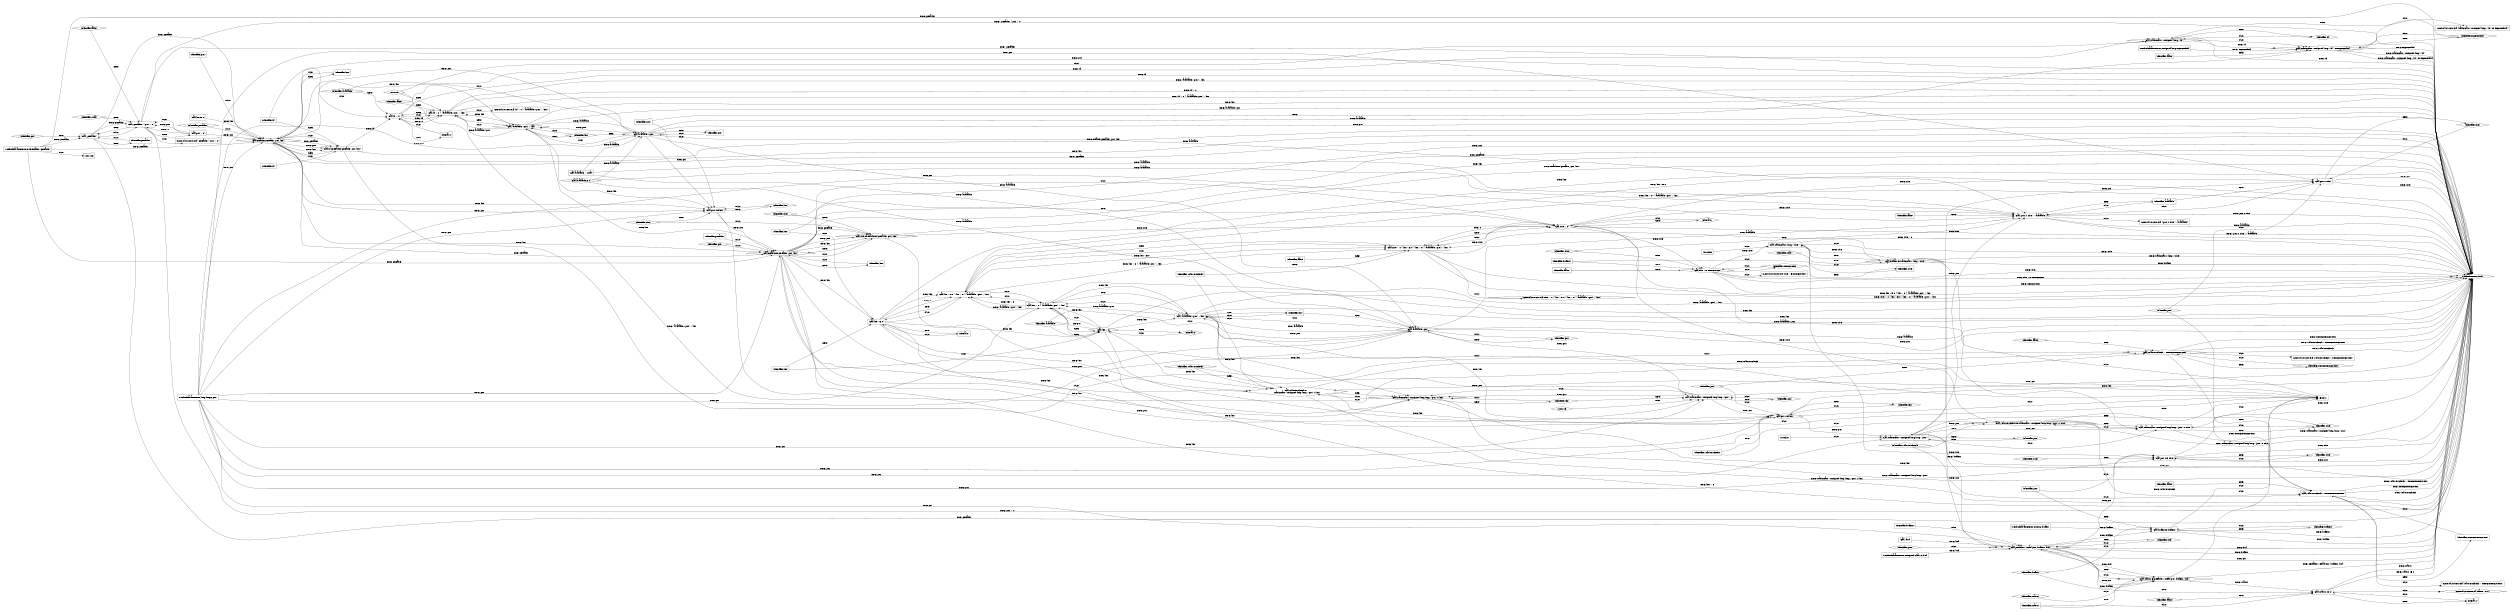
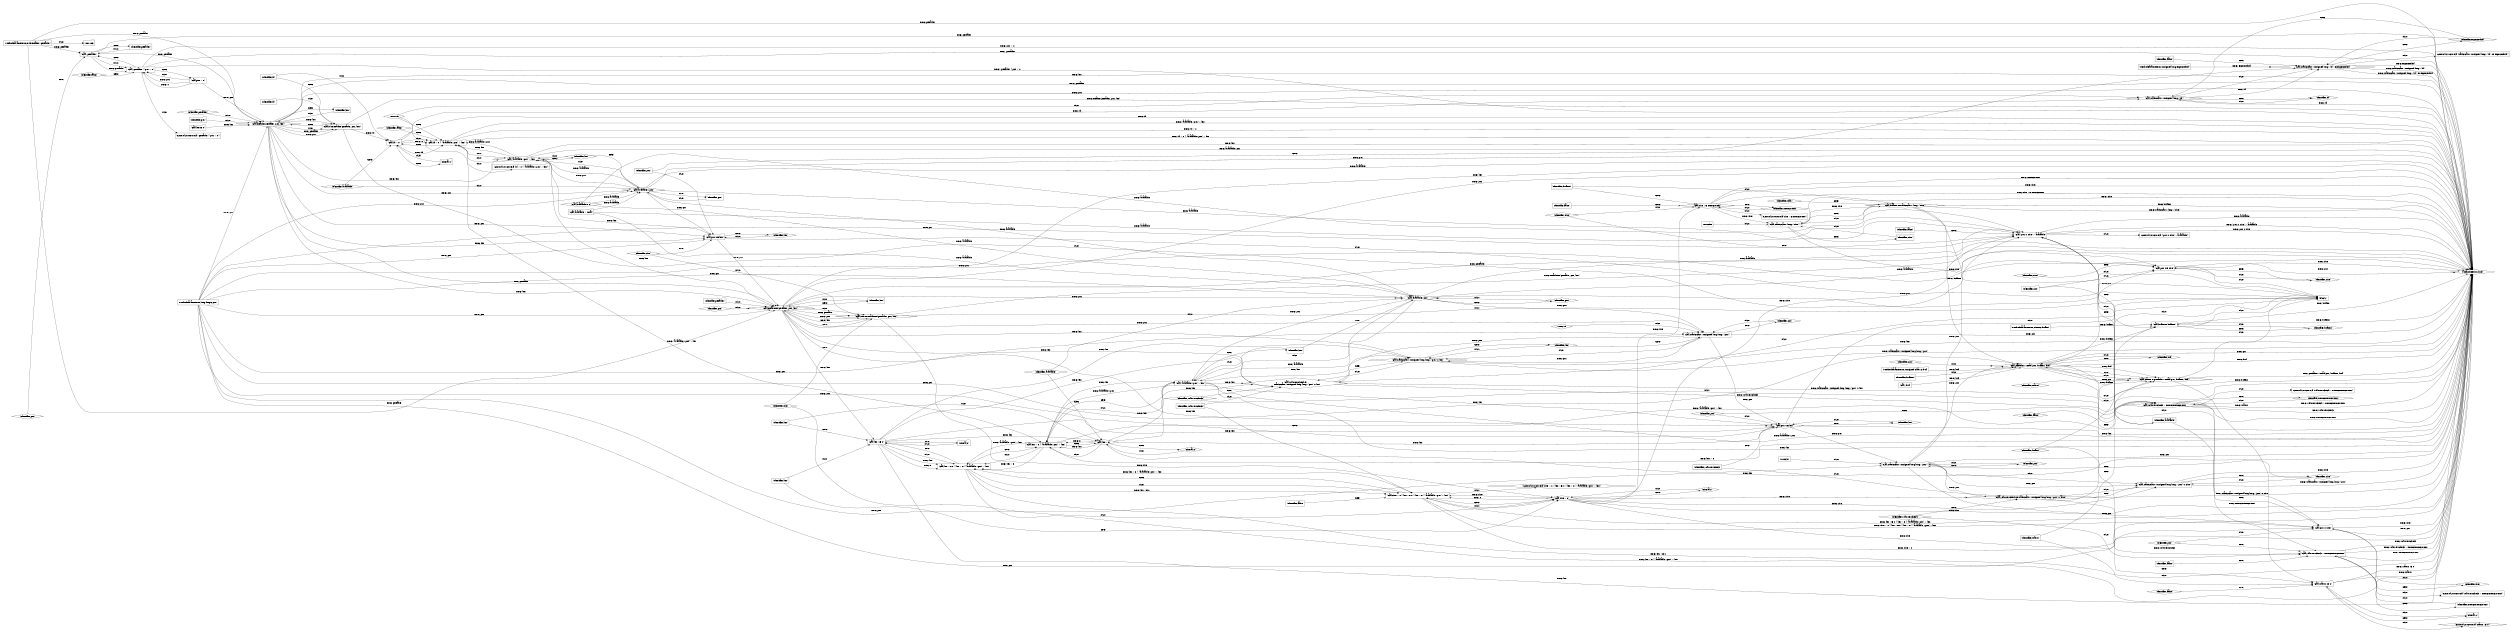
node "(Identifier,total)": removed
